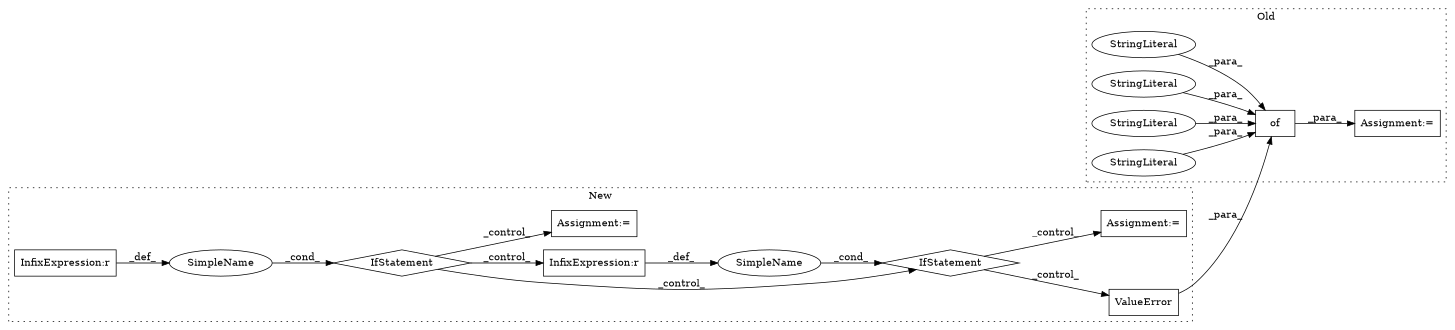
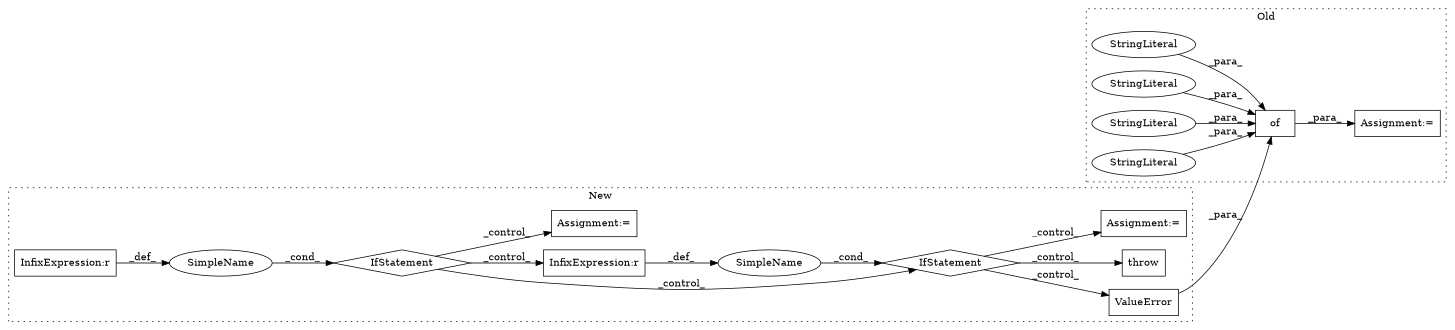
node "throw": added
